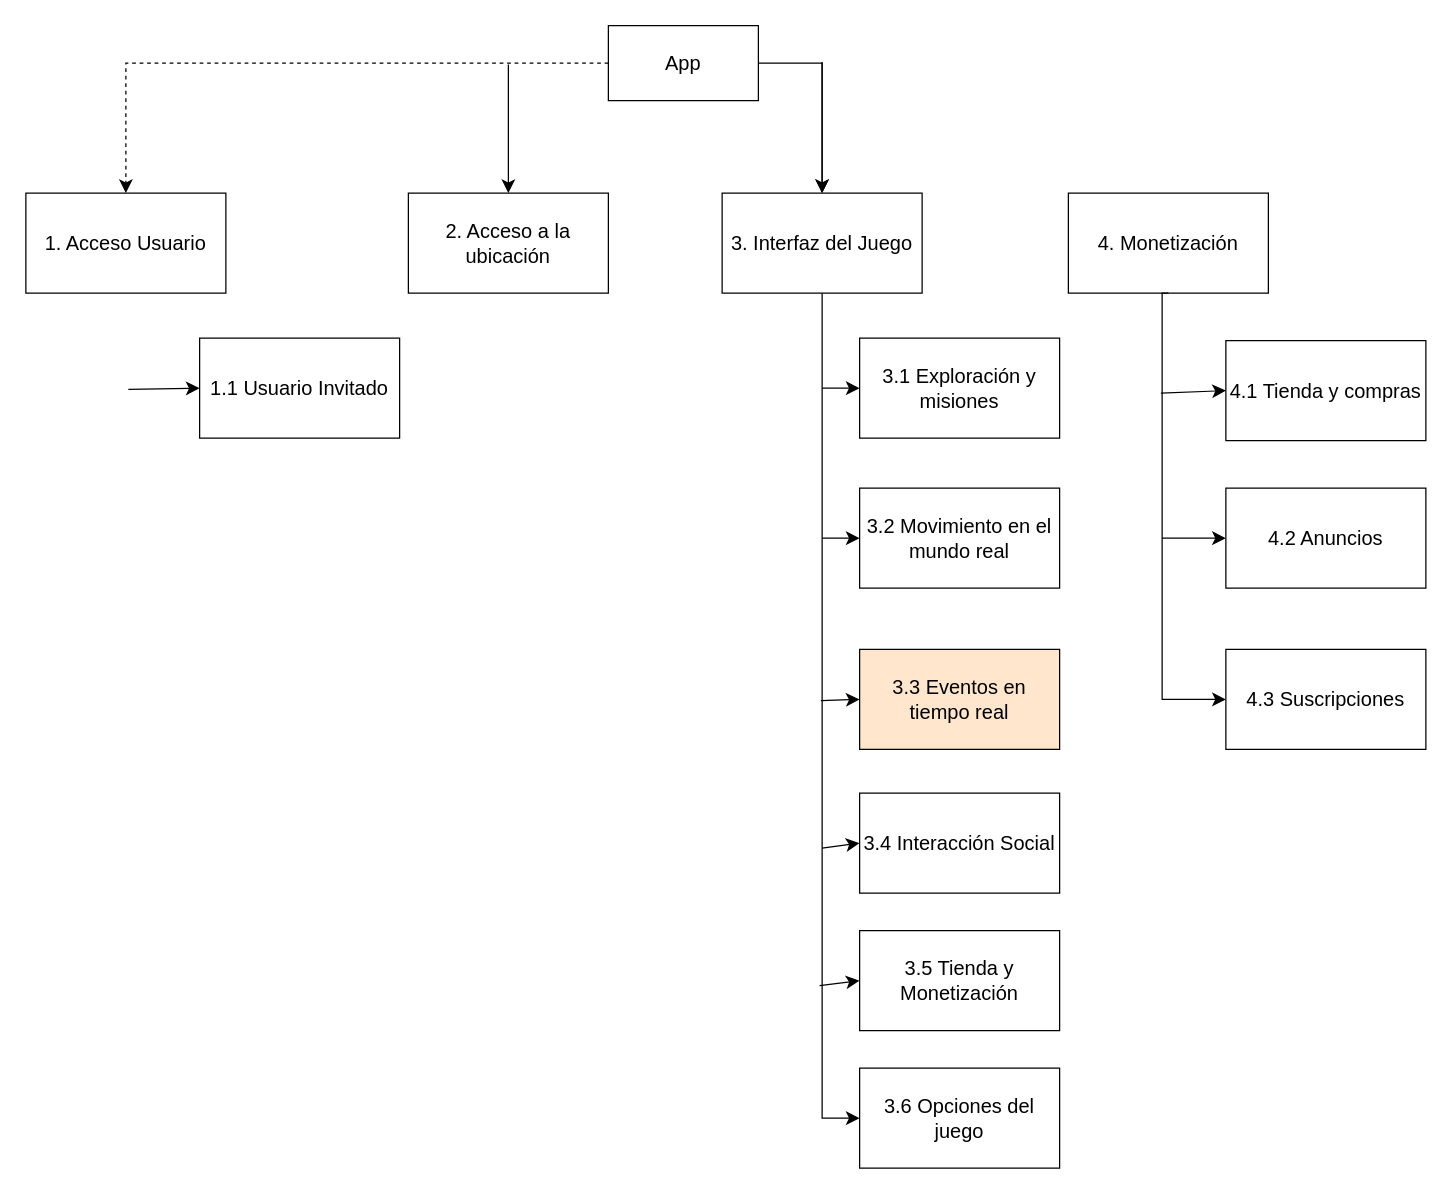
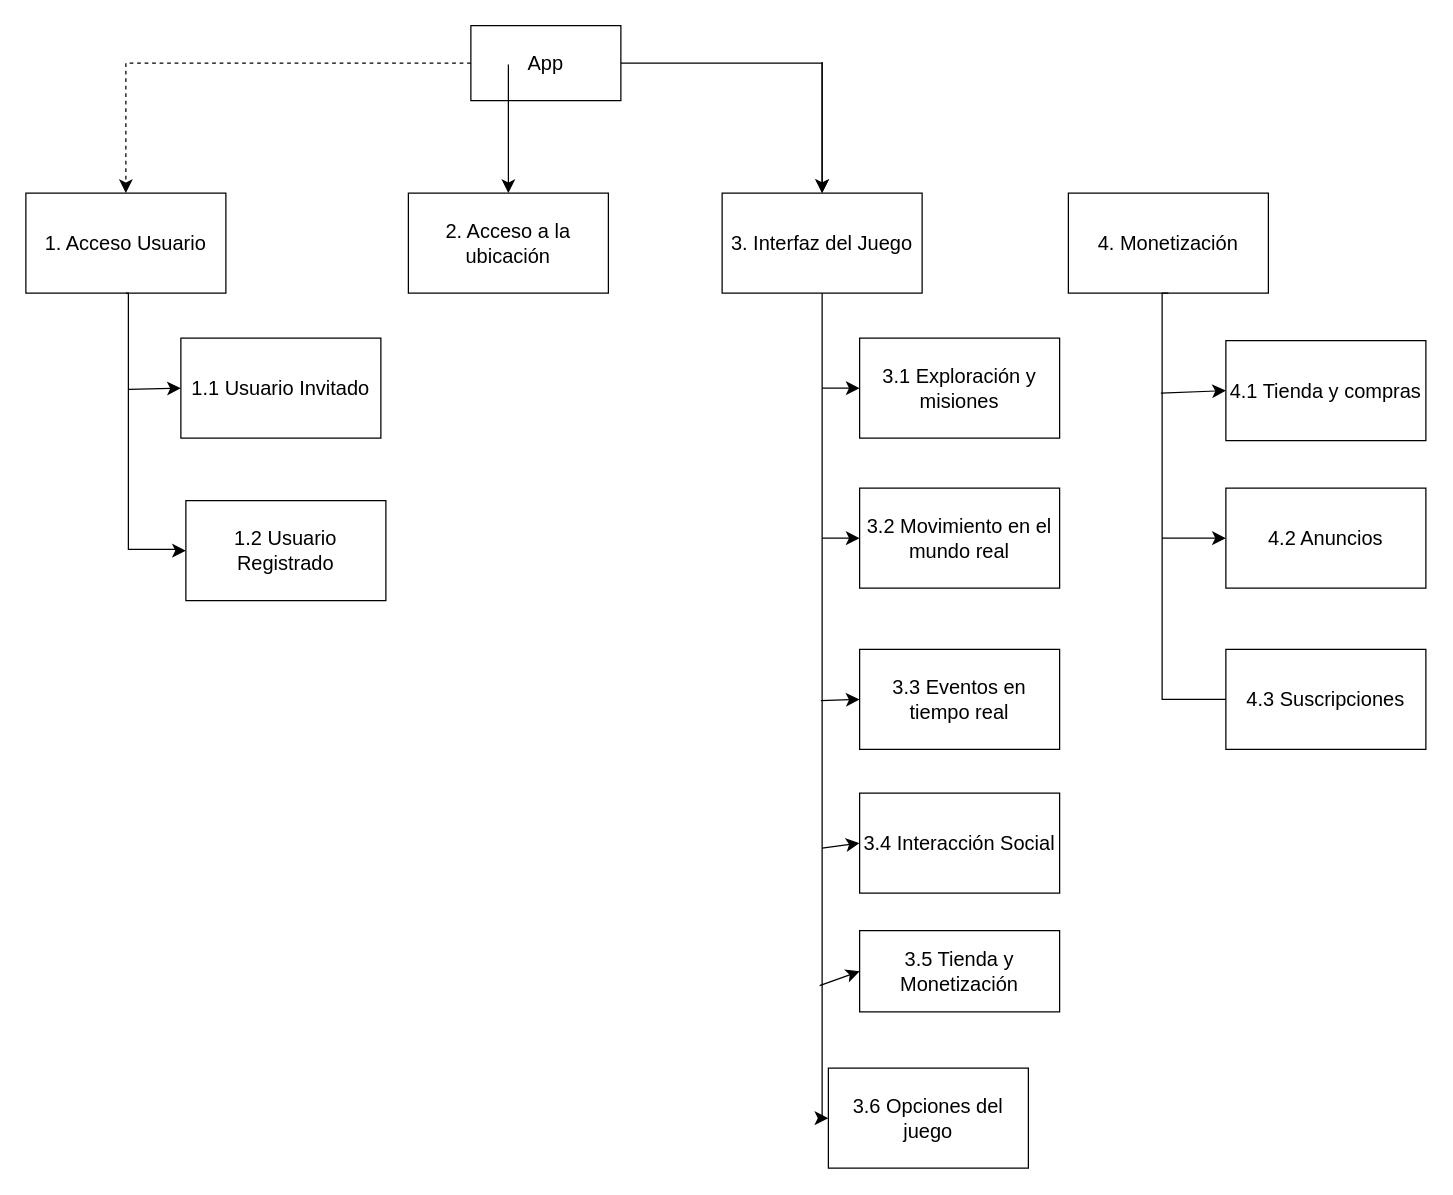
node "App": moved (683, 63) -> (546, 63)
node "1.1 Usuario Invitado": moved (299, 388) -> (281, 388)
edge "1. Acceso Usuario" -> "1.2 Usuario Registrado": added
node "1.2 Usuario Registrado": added
node "3.3 Eventos en tiempo real": fillcolor #ffe6cc -> #ffffff
edge "4. Monetización" -> "4.3 Suscripciones": arrowhead classic -> none
node "3.5 Tienda y Monetización": size 200x100 -> 200x81
node "3.6 Opciones del juego": moved (959, 1118) -> (928, 1118)
